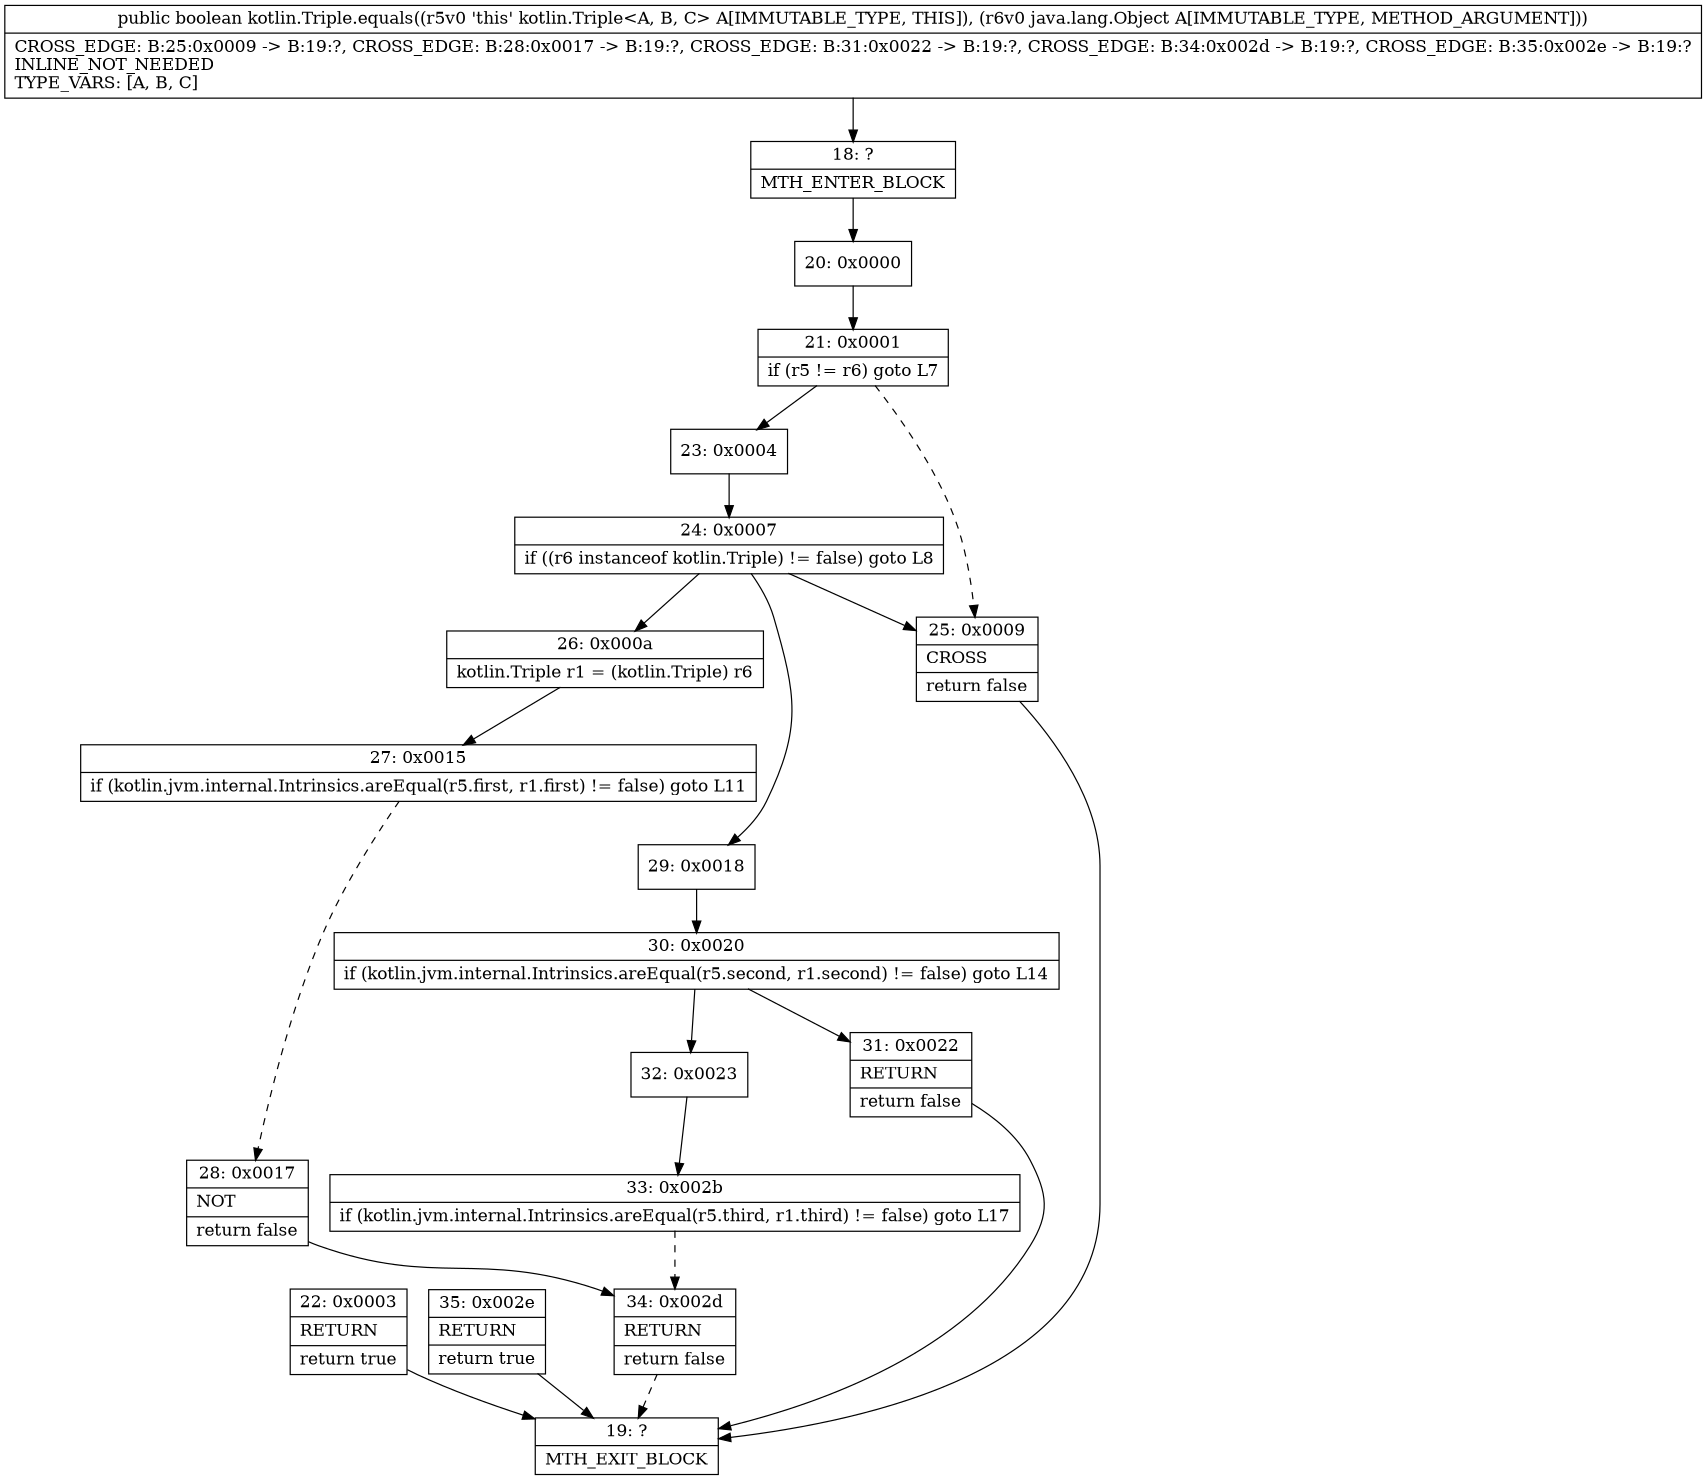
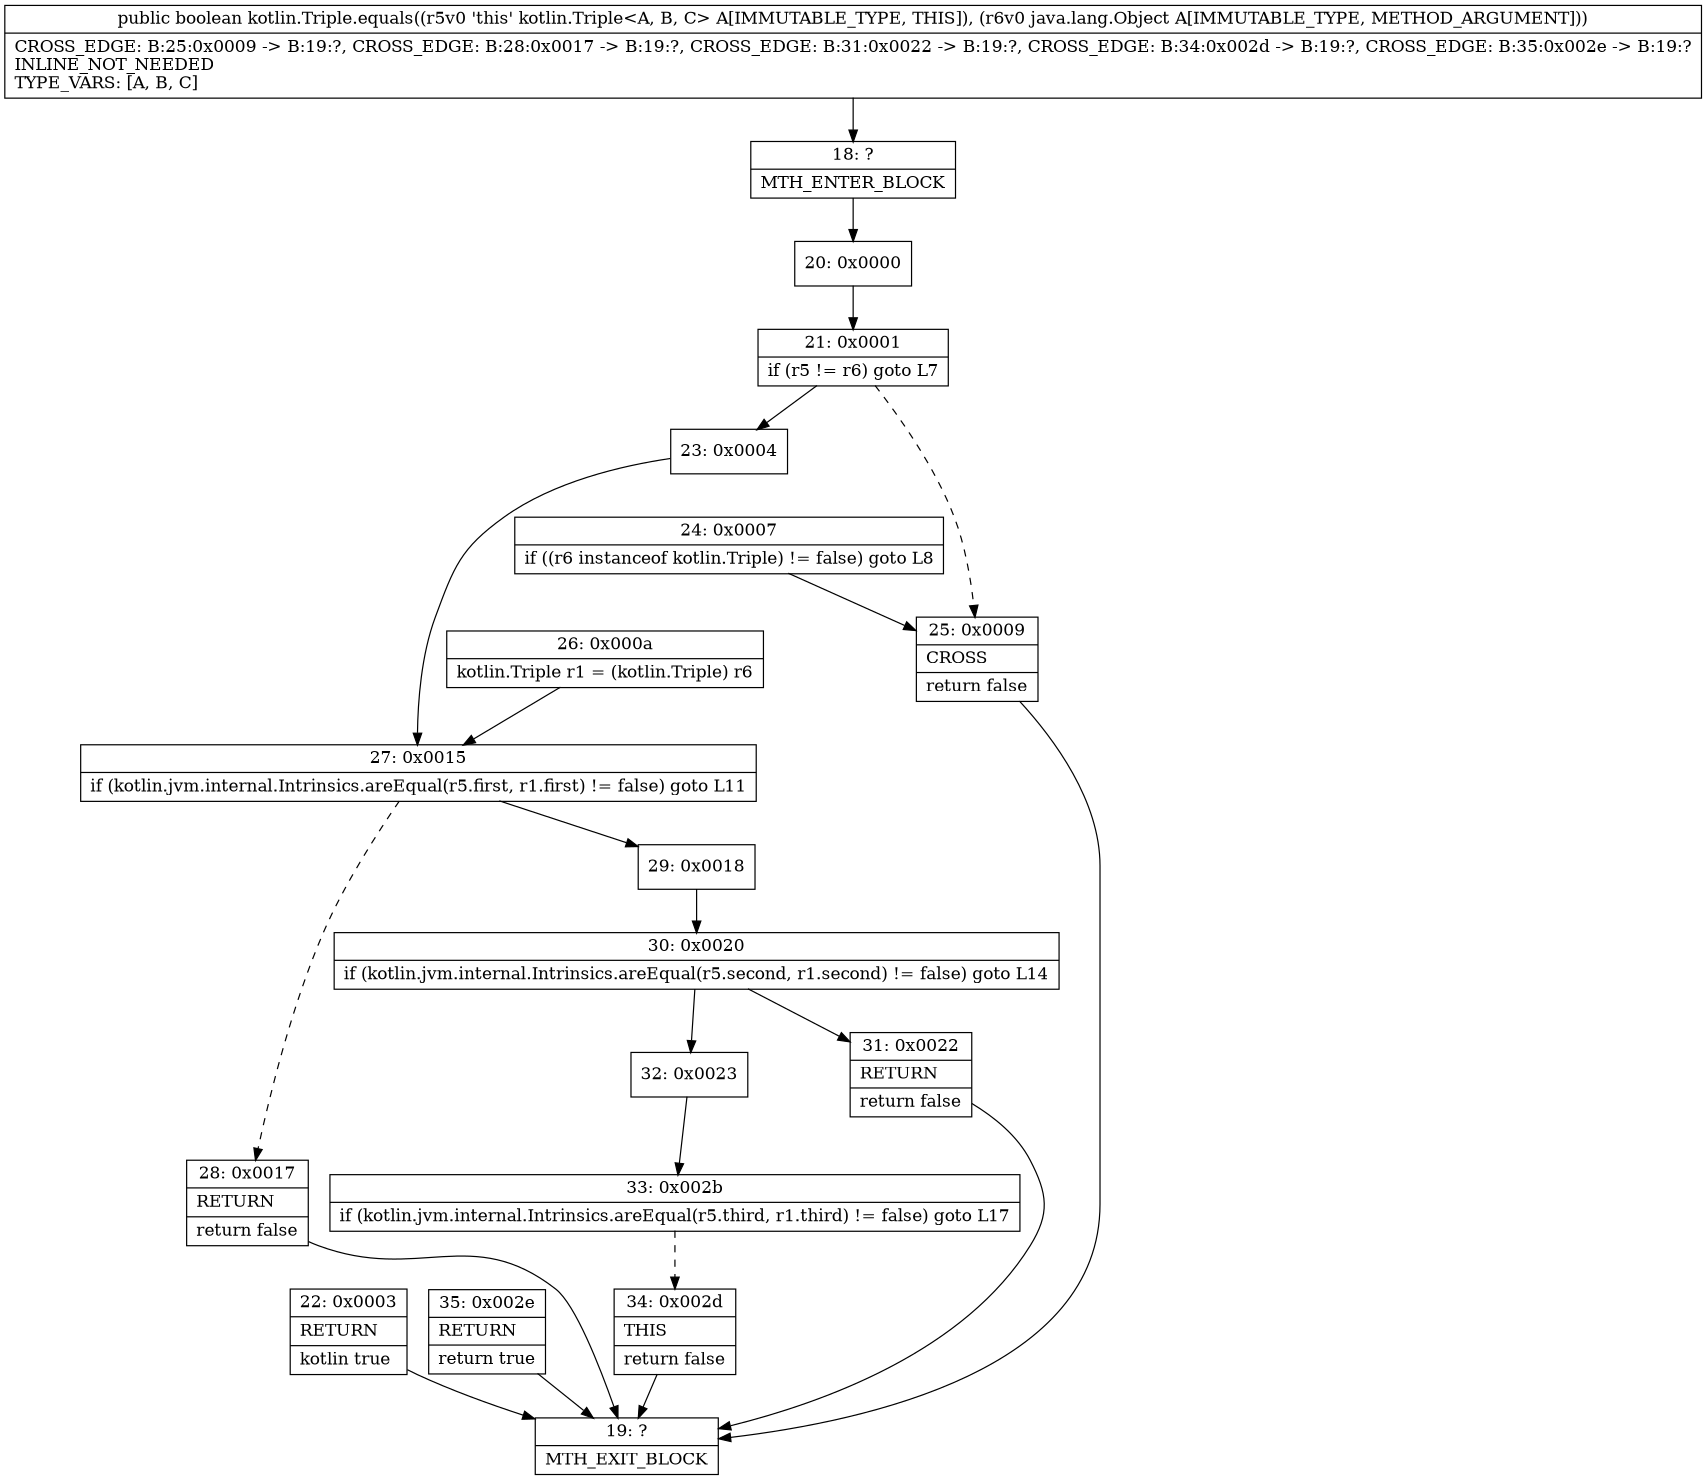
edge "23: 0x0004" -> "24: 0x0007": now "23: 0x0004" -> "27: 0x0015"
edge "24: 0x0007" -> "26: 0x000a": removed
edge "24: 0x0007" -> "29: 0x0018": now "27: 0x0015" -> "29: 0x0018"
node "28: 0x0017": text "NOT" -> "RETURN"
edge "28: 0x0017" -> "34: 0x002d": now "28: 0x0017" -> "19: ?"
node "34: 0x002d": text "RETURN" -> "THIS"
node "22: 0x0003": text "return true" -> "kotlin true"
edge "34: 0x002d" -> "19: ?": style dashed -> solid
